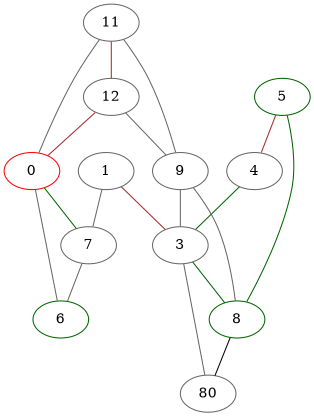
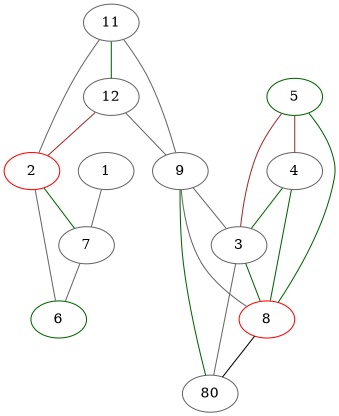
edge "11" -- "12": color brown -> darkgreen
node "0": label "0" -> "2"
edge "1" -- "3": now "5" -- "3"
edge "4" -- "8": added
edge "9" -- "80": added
node "8": color darkgreen -> red
